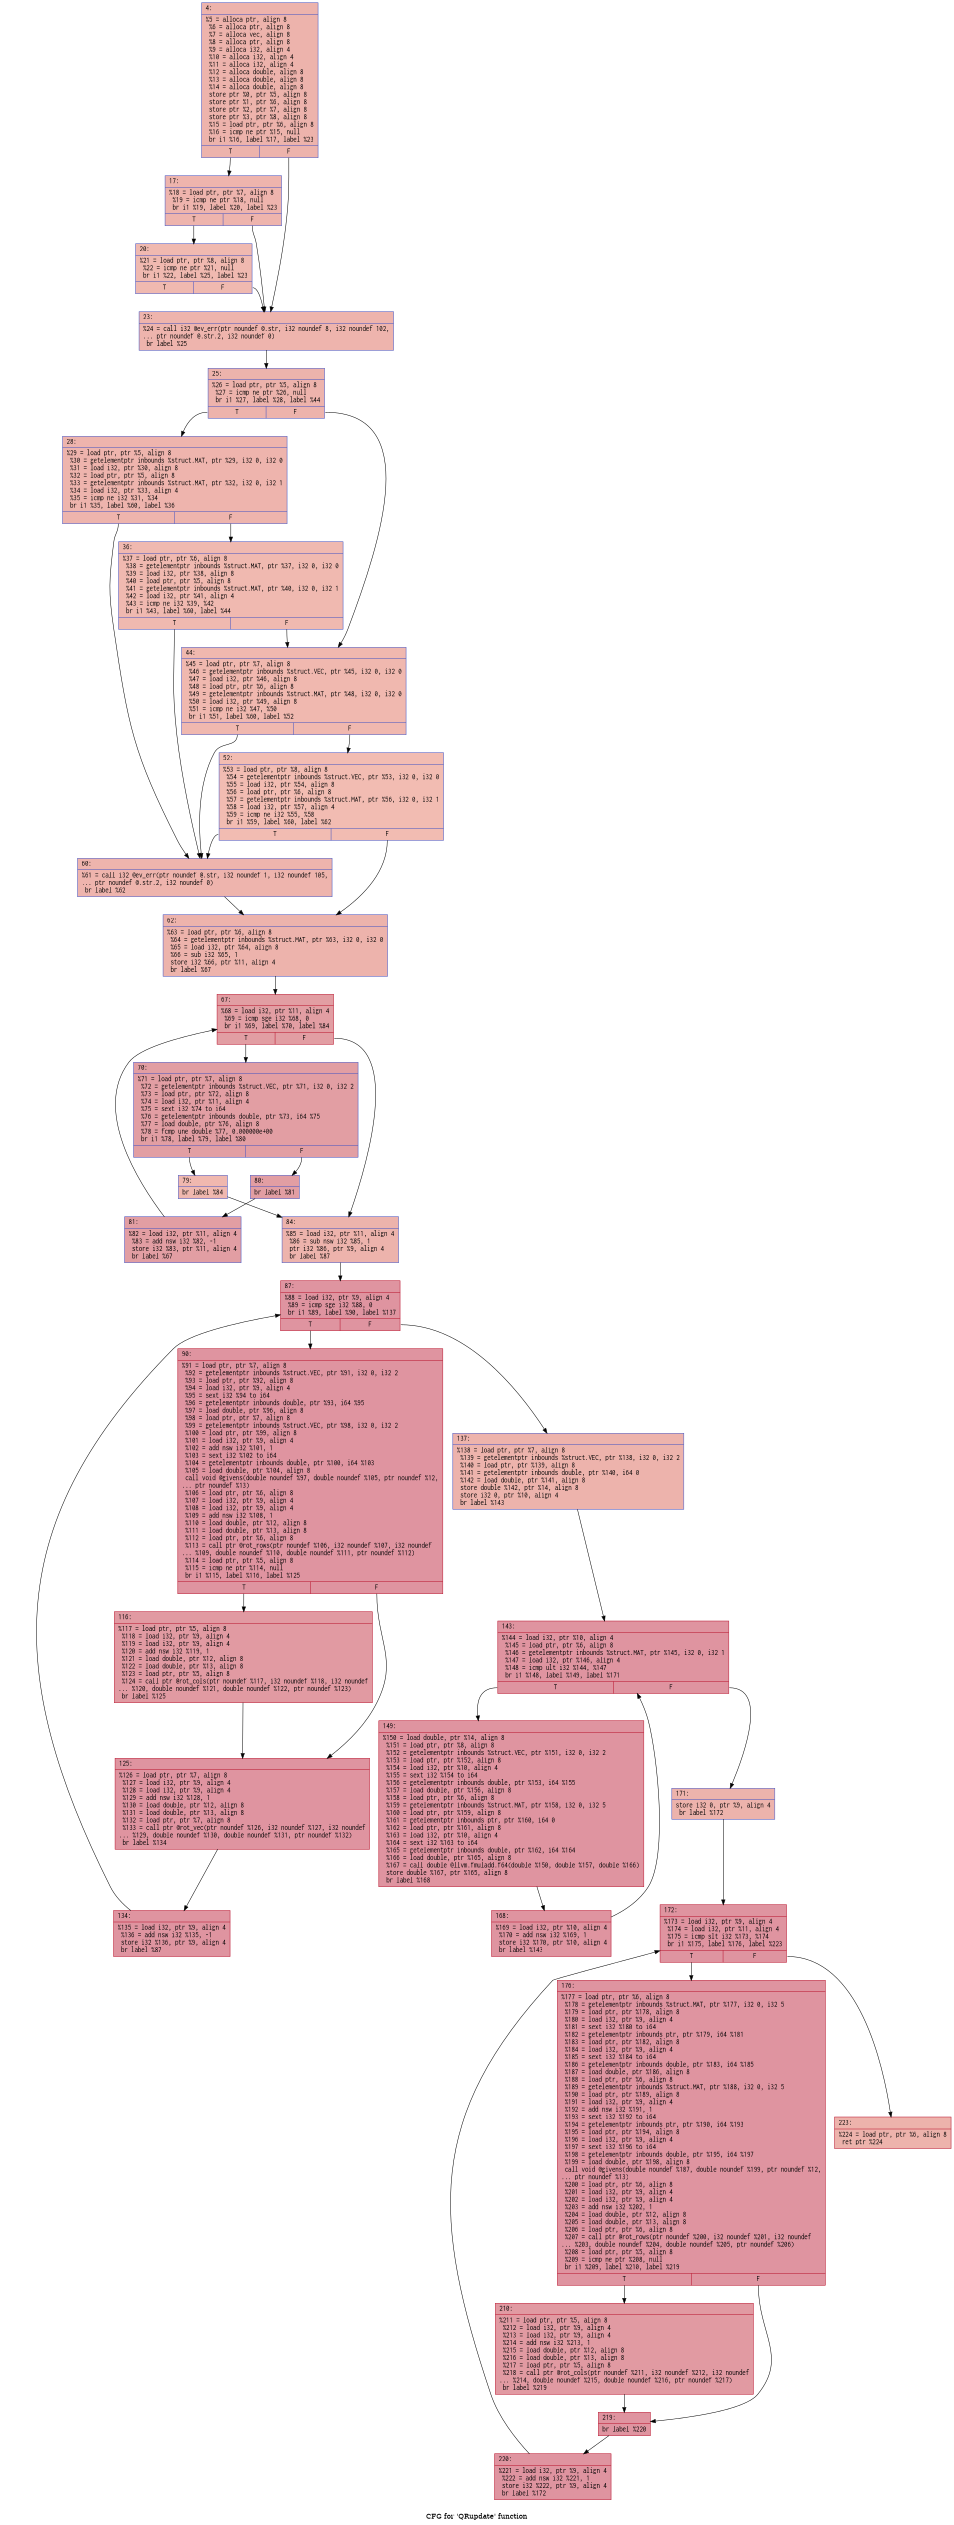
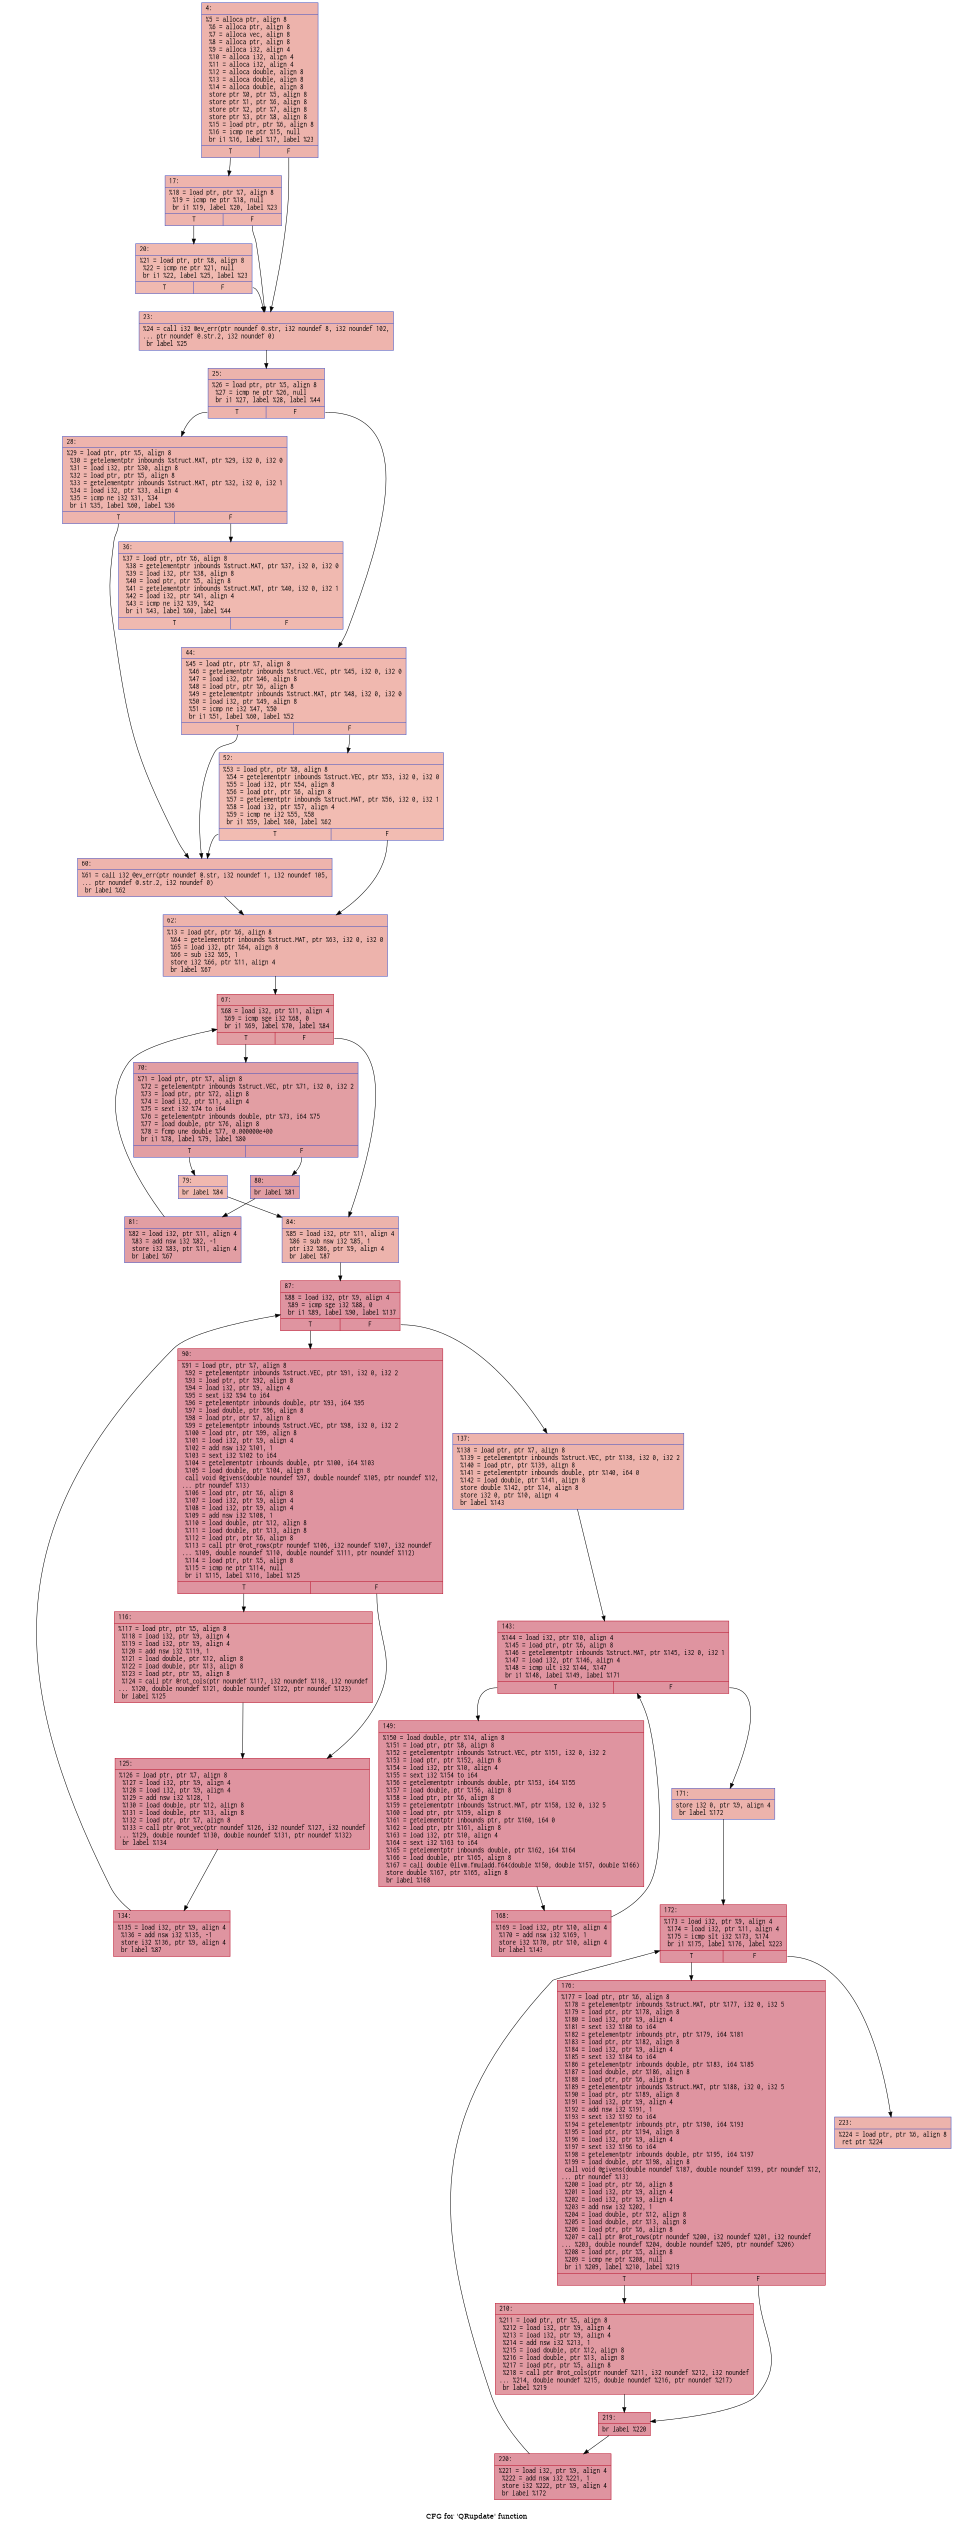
edge "36:" -> "44:": removed
edge "36:" -> "60:": removed
node "62:": text "%63 = load ptr, ptr %6, align 8" -> "%13 = load ptr, ptr %6, align 8"
node "223:": color #b70d28ff -> #3d50c3ff
